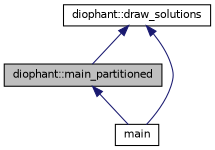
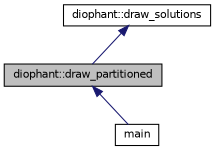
node "diophant::main_partitioned": label "diophant::main_partitioned" -> "diophant::draw_partitioned"
edge "main" -> "diophant::draw_solutions": removed
